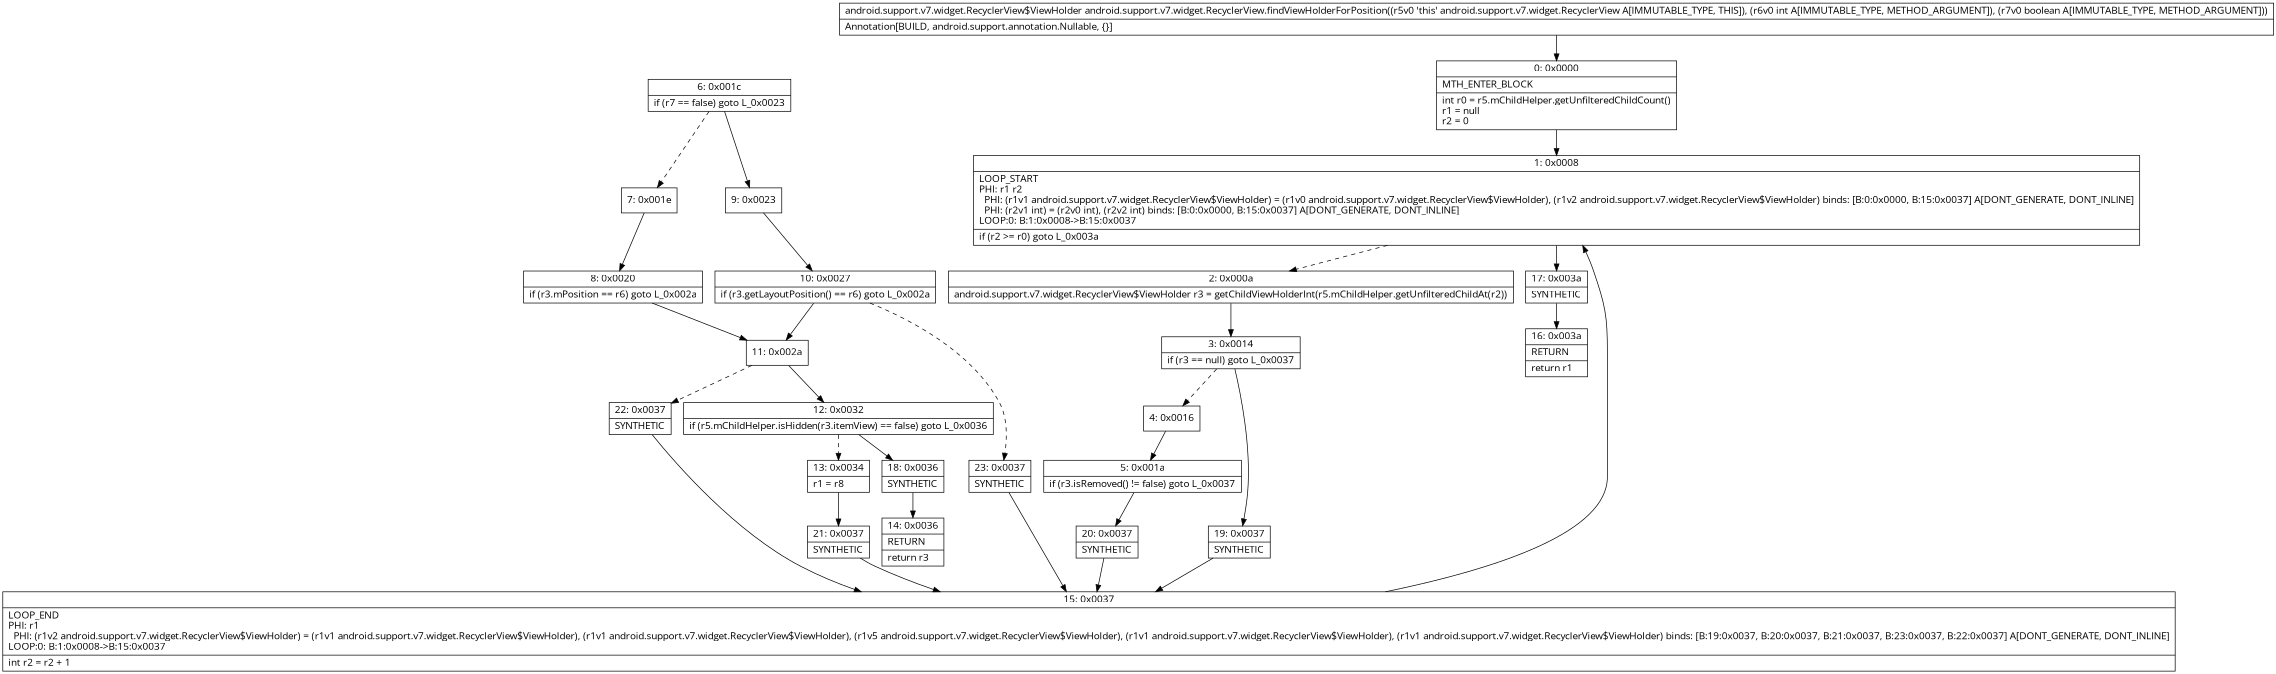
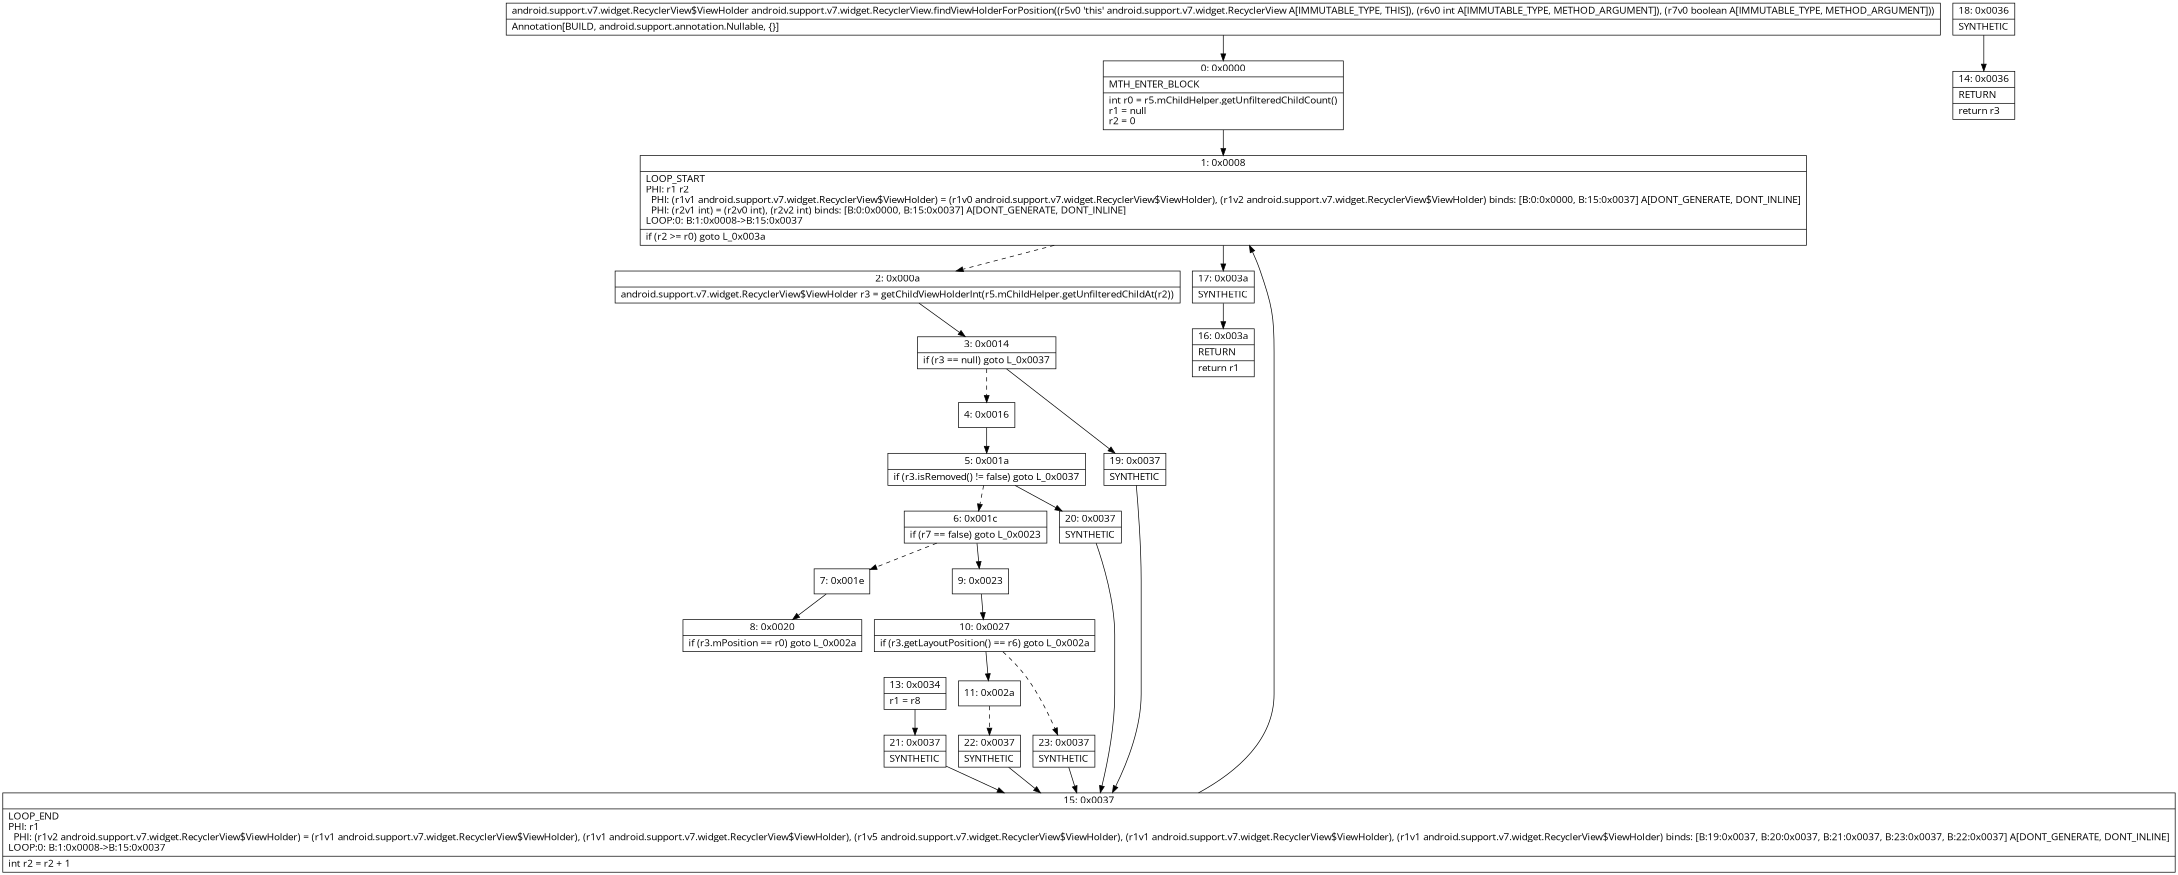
node "8: 0x0020": text "if (r3.mPosition == r6) goto L_0x002a" -> "if (r3.mPosition == r0) goto L_0x002a"
edge "8: 0x0020" -> "11: 0x002a": removed
node "12: 0x0032": removed
edge "5: 0x001a" -> "6: 0x001c": added
